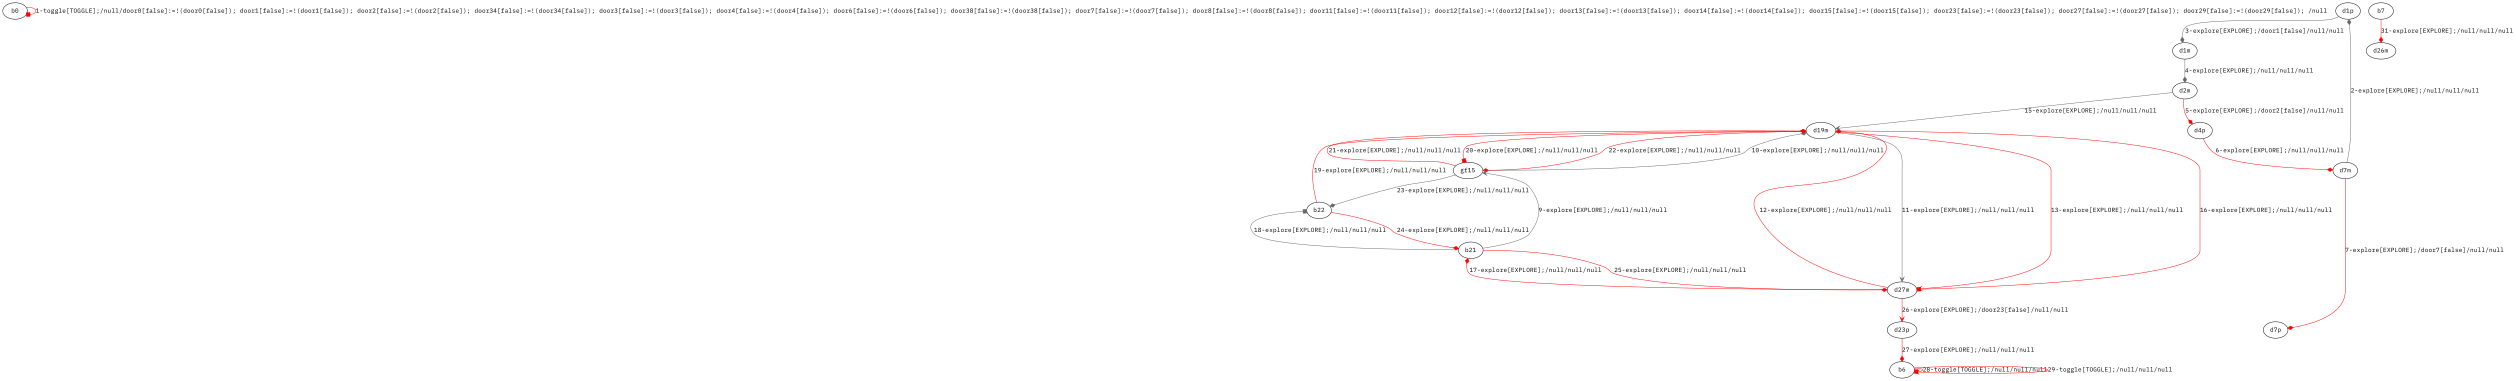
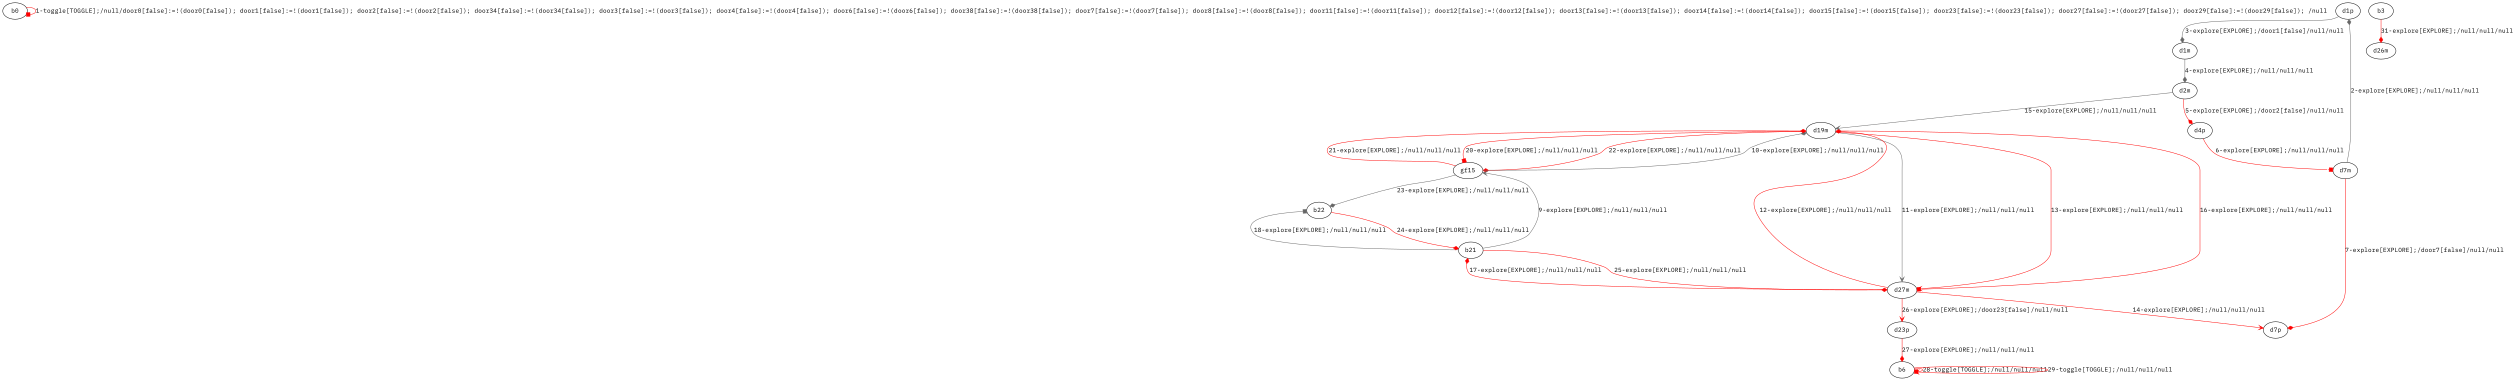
node "b7": label "b7" -> "b3"
edge "b22" -> "d19m": removed, label "19-explore[EXPLORE];/null/null/null"
edge "d4p" -> "d7m": arrowhead diamond -> box
edge "d27m" -> "d7p": added, label "14-explore[EXPLORE];/null/null/null"
